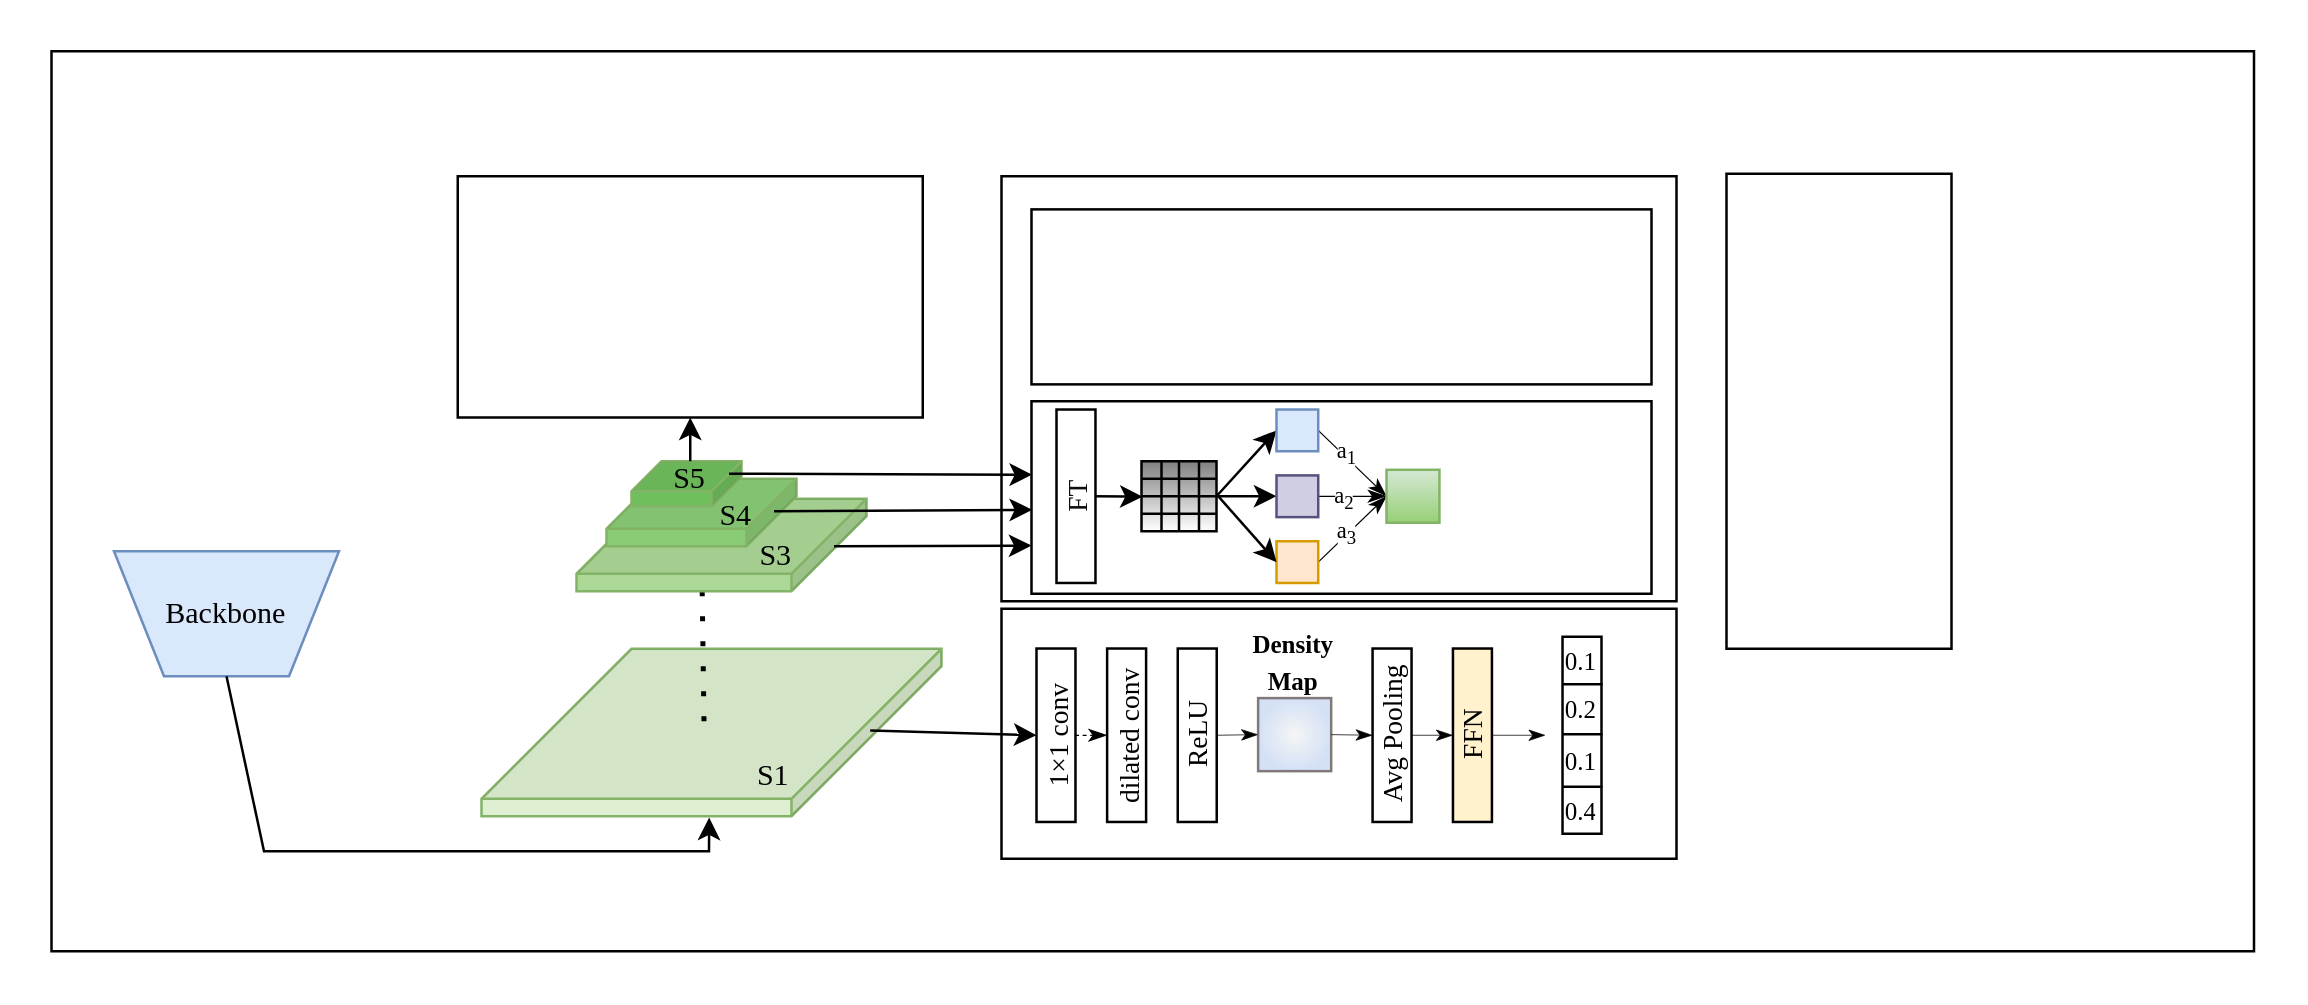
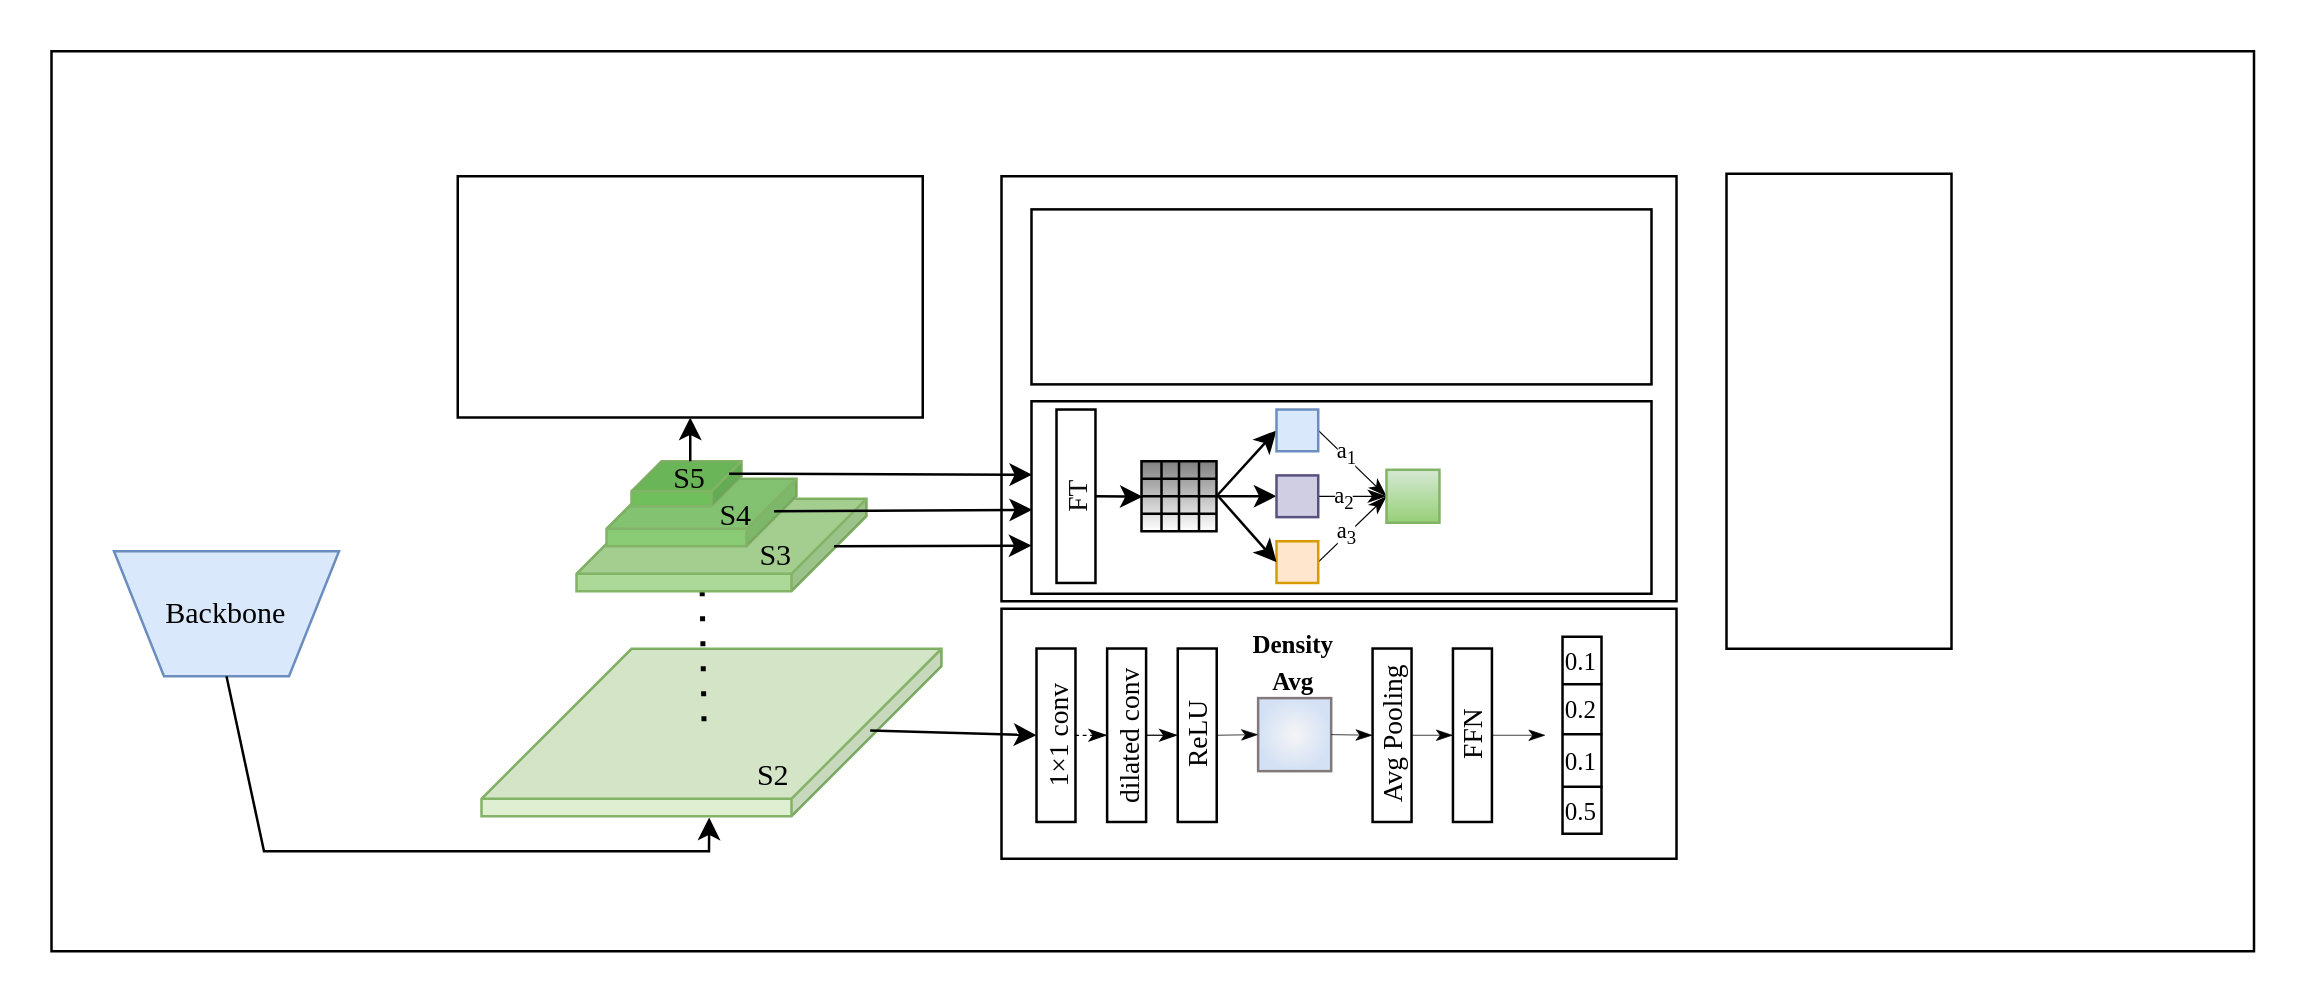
node "Density Map": label "Density Map" -> "Density Avg"
edge "dilated conv" -> "ReLU": added
node "FFN": fillcolor #fff2cc -> #ffffff
node "S1": label "S1" -> "S2"
node "0.4": label "0.4" -> "0.5"
